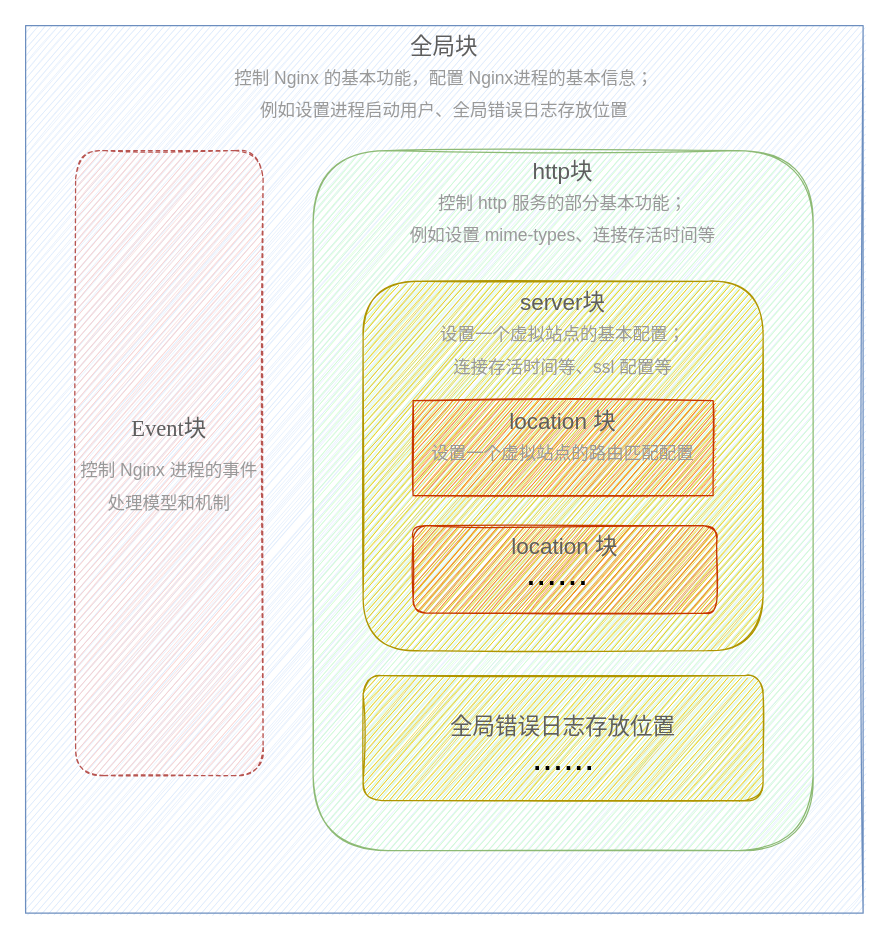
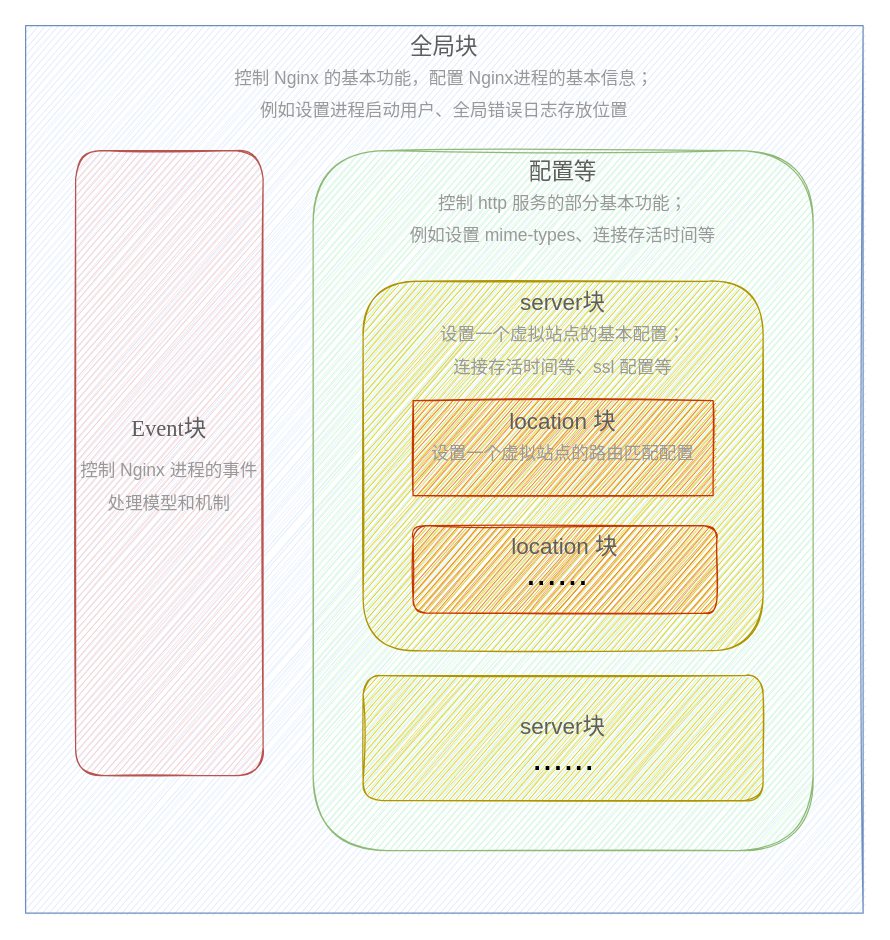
node "http块 控制 http 服务的部分基本功能； 例如设置 mime-types、连接存活时间等": label "http块 控制 http 服务的部分基本功能； 例如设置 mime-types、连接存活时间等" -> "配置等 控制 http 服务的部分基本功能； 例如设置 mime-types、连接存活时间等"
node "Event块 控制 Nginx 进程的事件处理模型和机制": style dashed -> solid
node "全局错误日志存放位置": label "全局错误日志存放位置" -> "server块"
